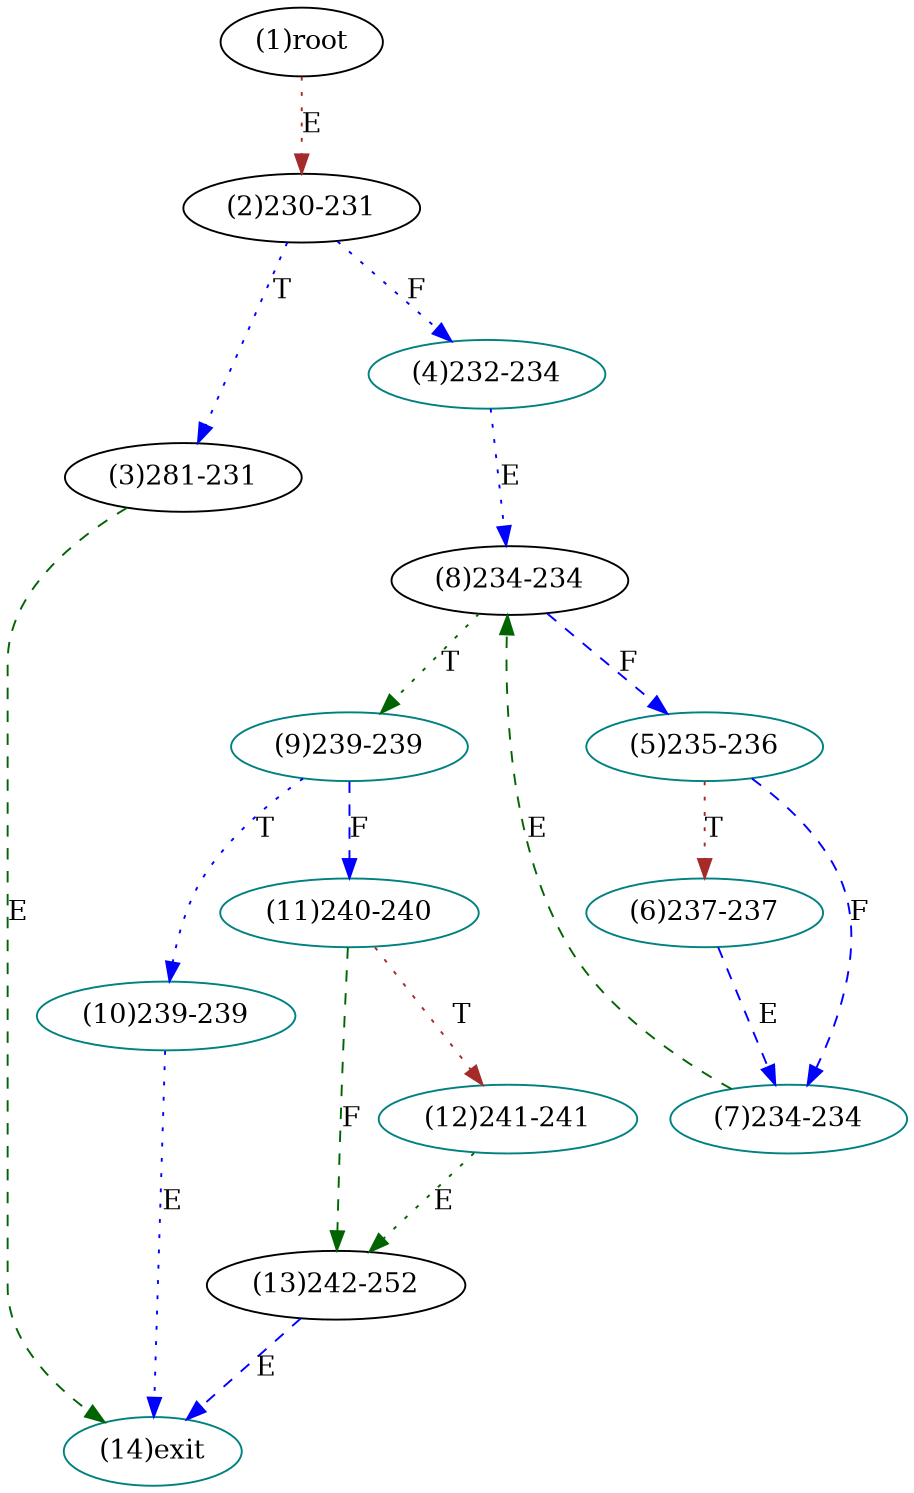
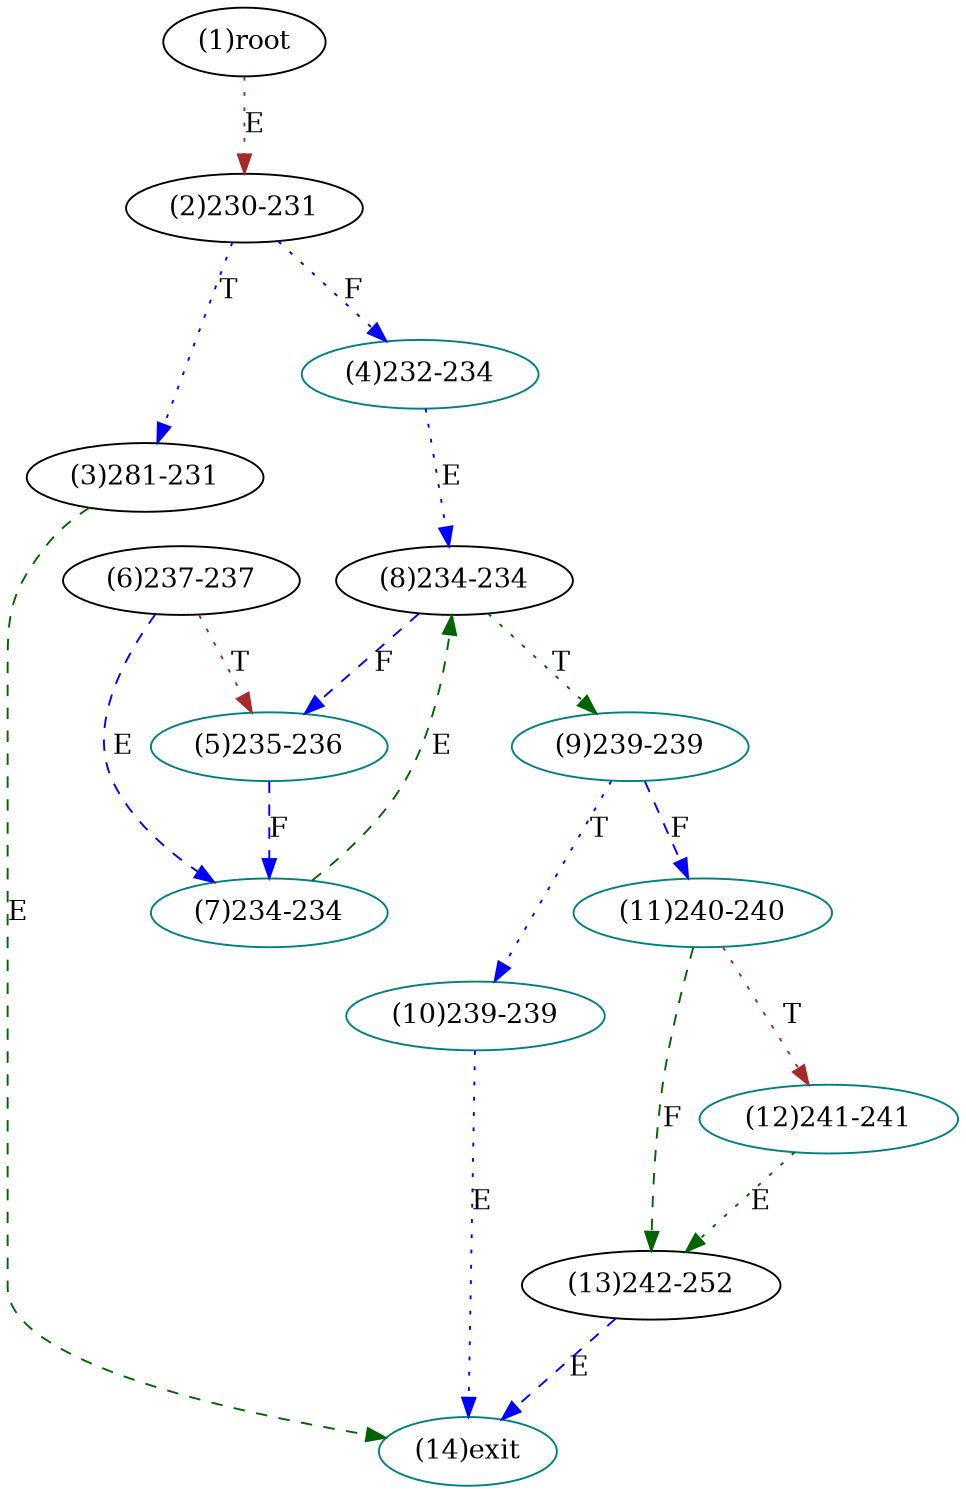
edge "(5)235-236" -> "(6)237-237": reversed
node "(6)237-237": color teal -> black
